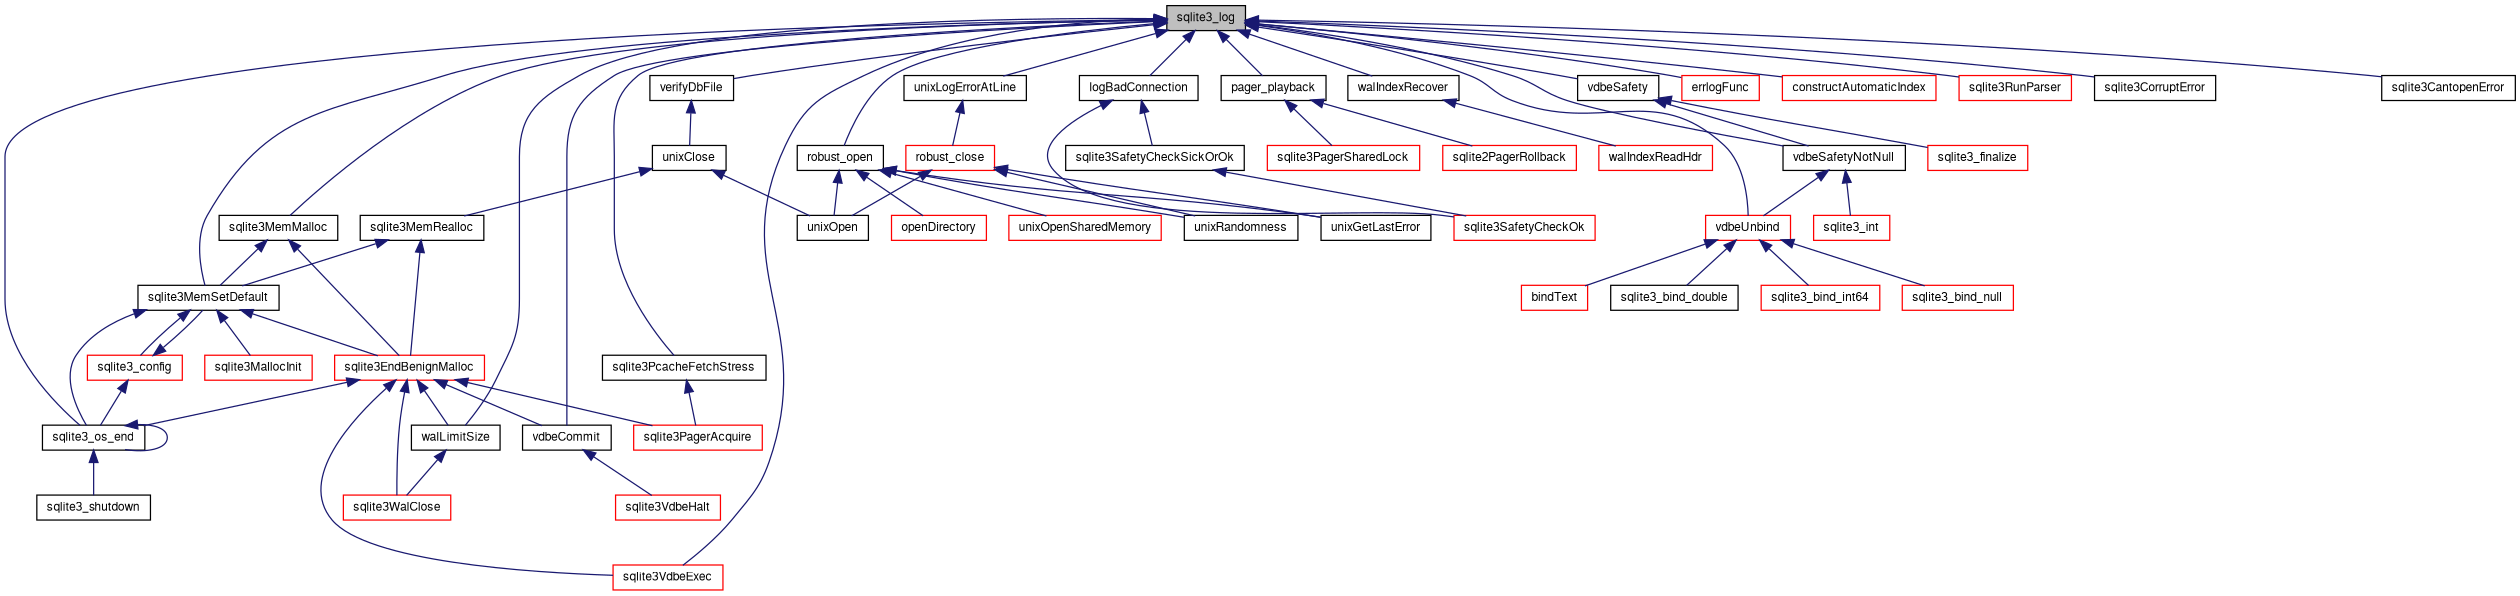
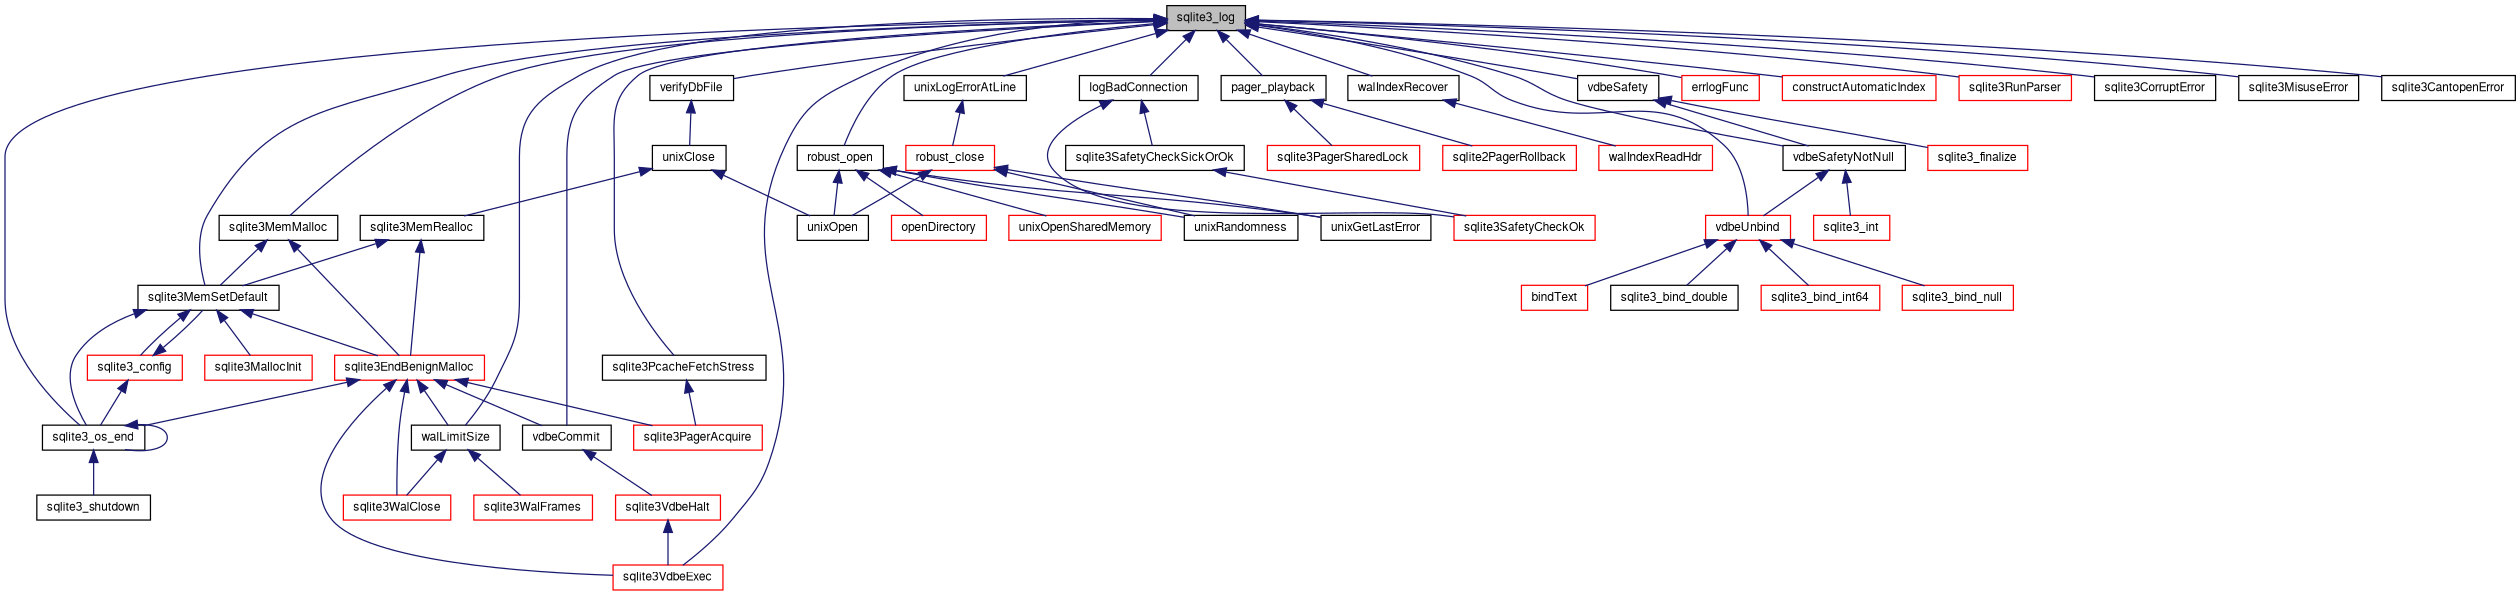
node "sqlite3MisuseError": added
node "sqlite3WalFrames": added
edge "sqlite3VdbeExec" -> "sqlite3VdbeHalt": added
